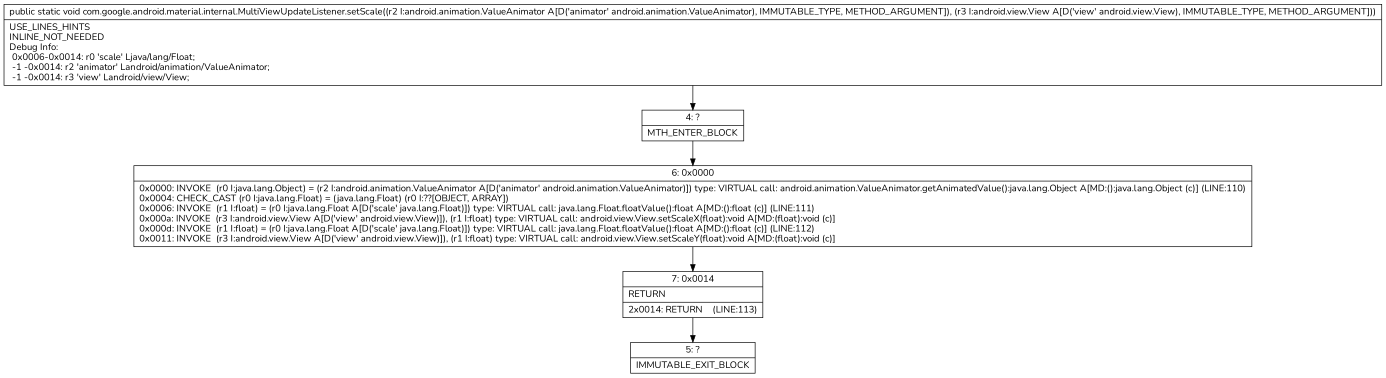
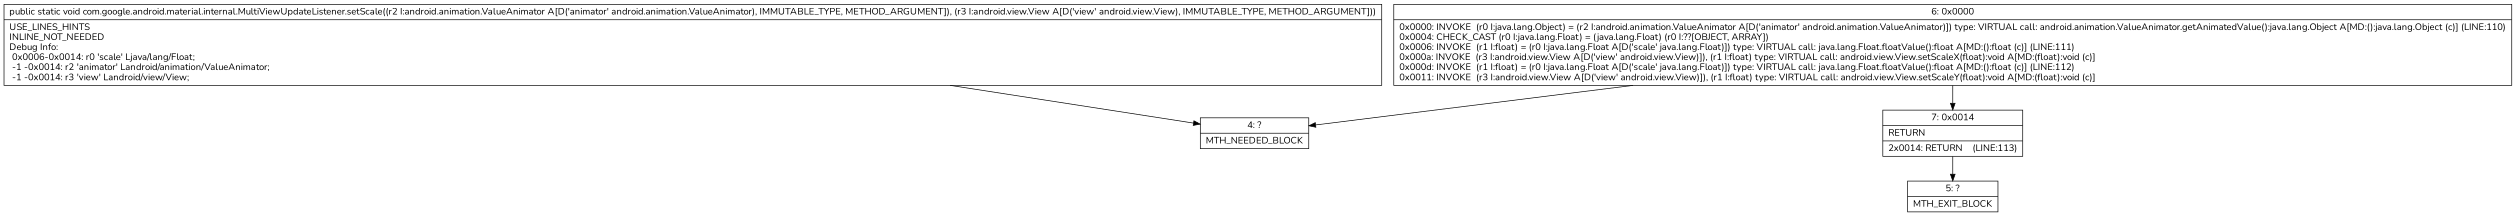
node "4: ?": text "MTH_ENTER_BLOCK" -> "MTH_NEEDED_BLOCK"
edge "4: ?" -> "6: 0x0000": reversed
node "5: ?": text "IMMUTABLE_EXIT_BLOCK" -> "MTH_EXIT_BLOCK"
